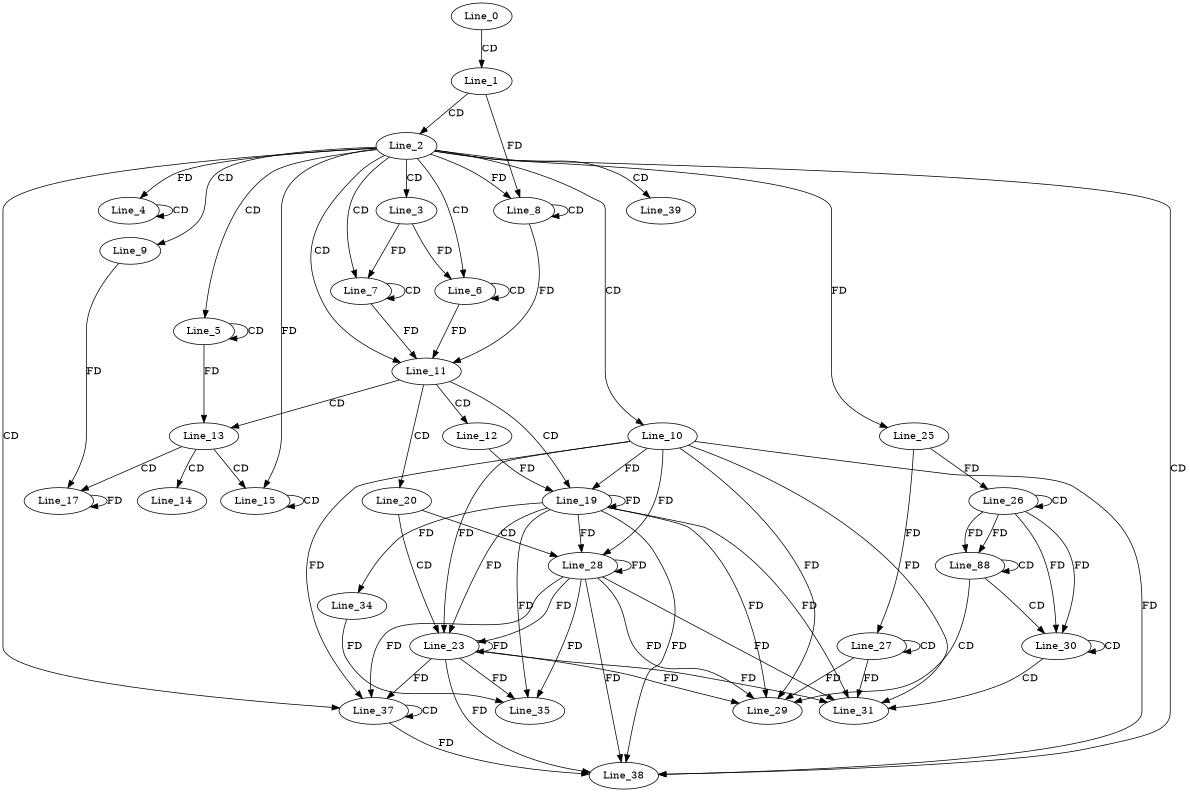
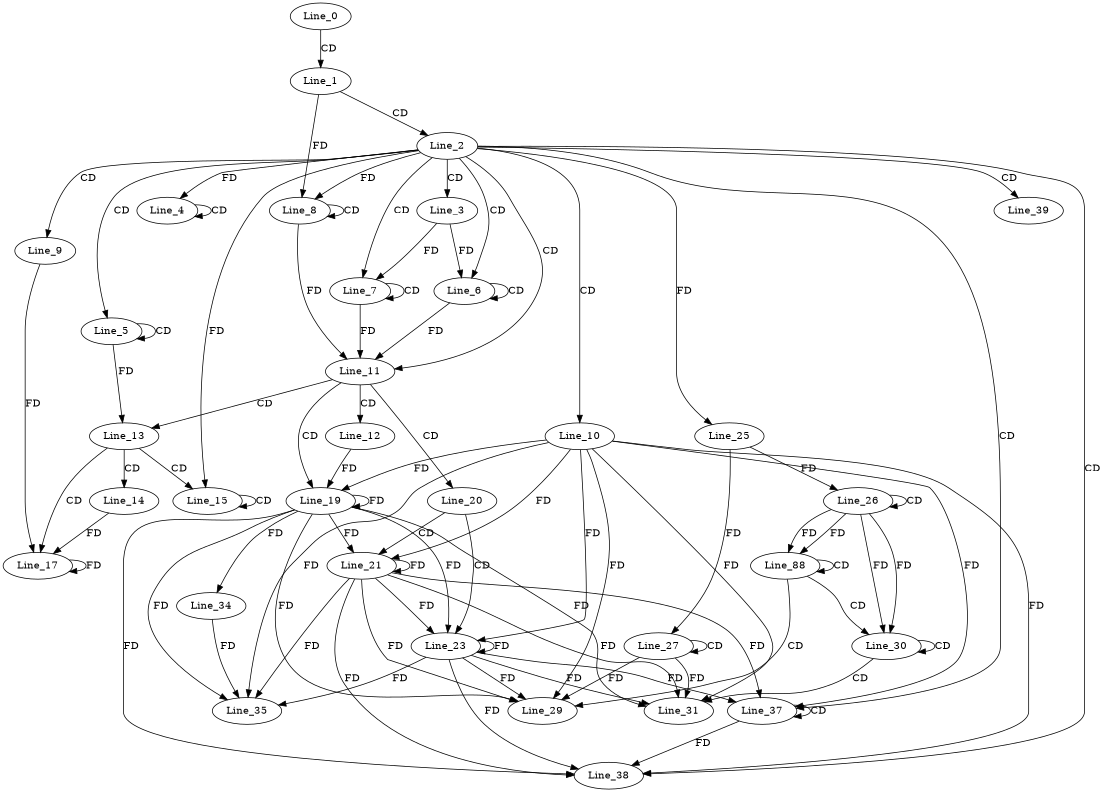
edge "Line_10" -> "Line_35": added, label "FD"
edge "Line_14" -> "Line_17": added, label "FD"
node "Line_28": label "Line_28" -> "Line_21"
